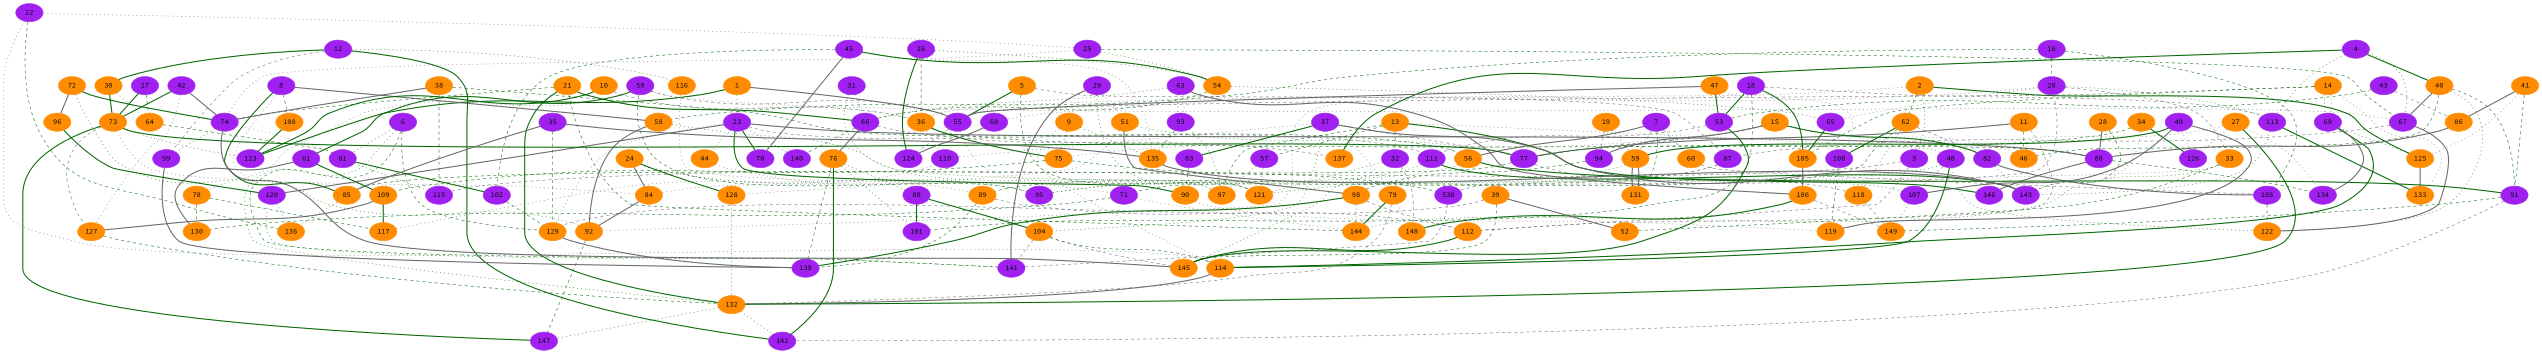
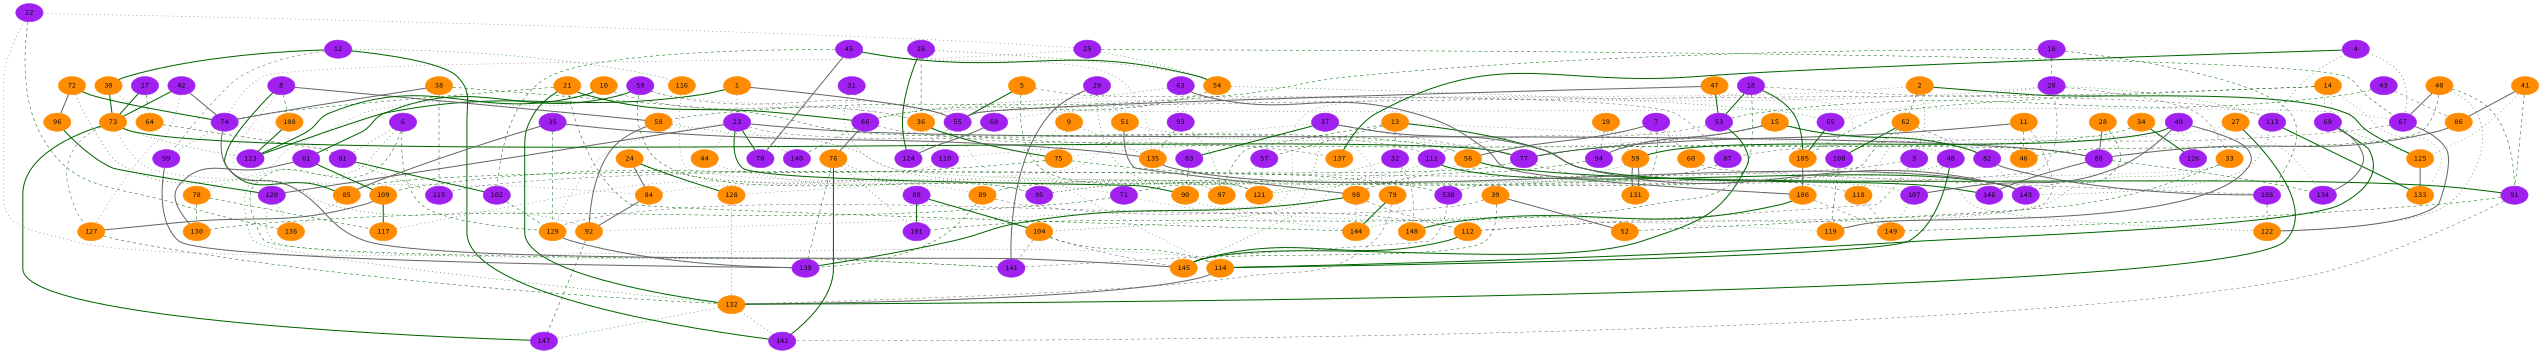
edge "4" -- "40": removed
edge "34" -- "143": now "34" -- "88"
